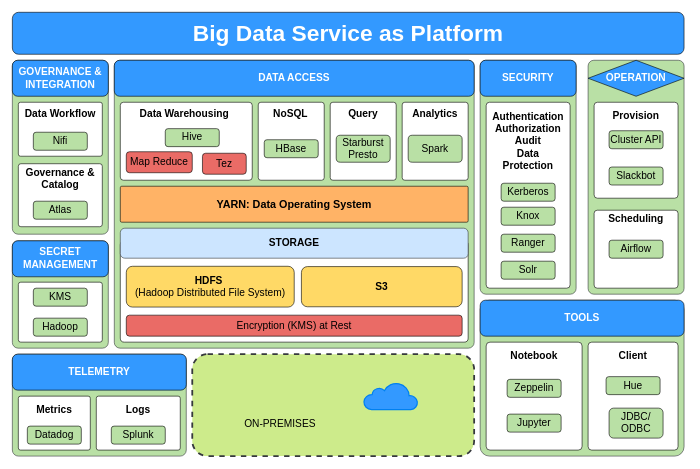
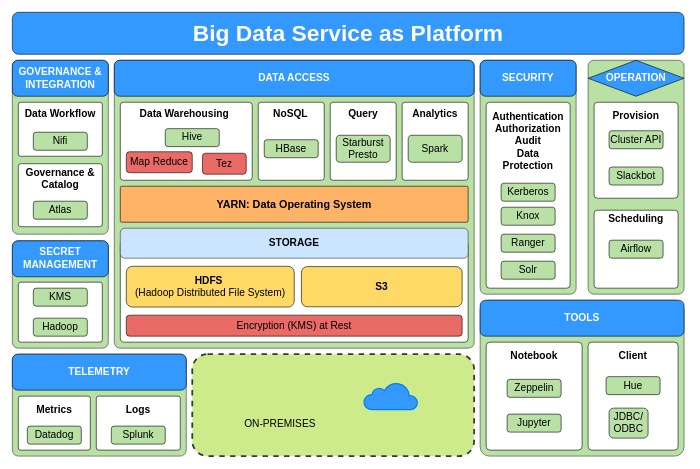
node "JDBC/ ODBC": size 54x30 -> 39x30
